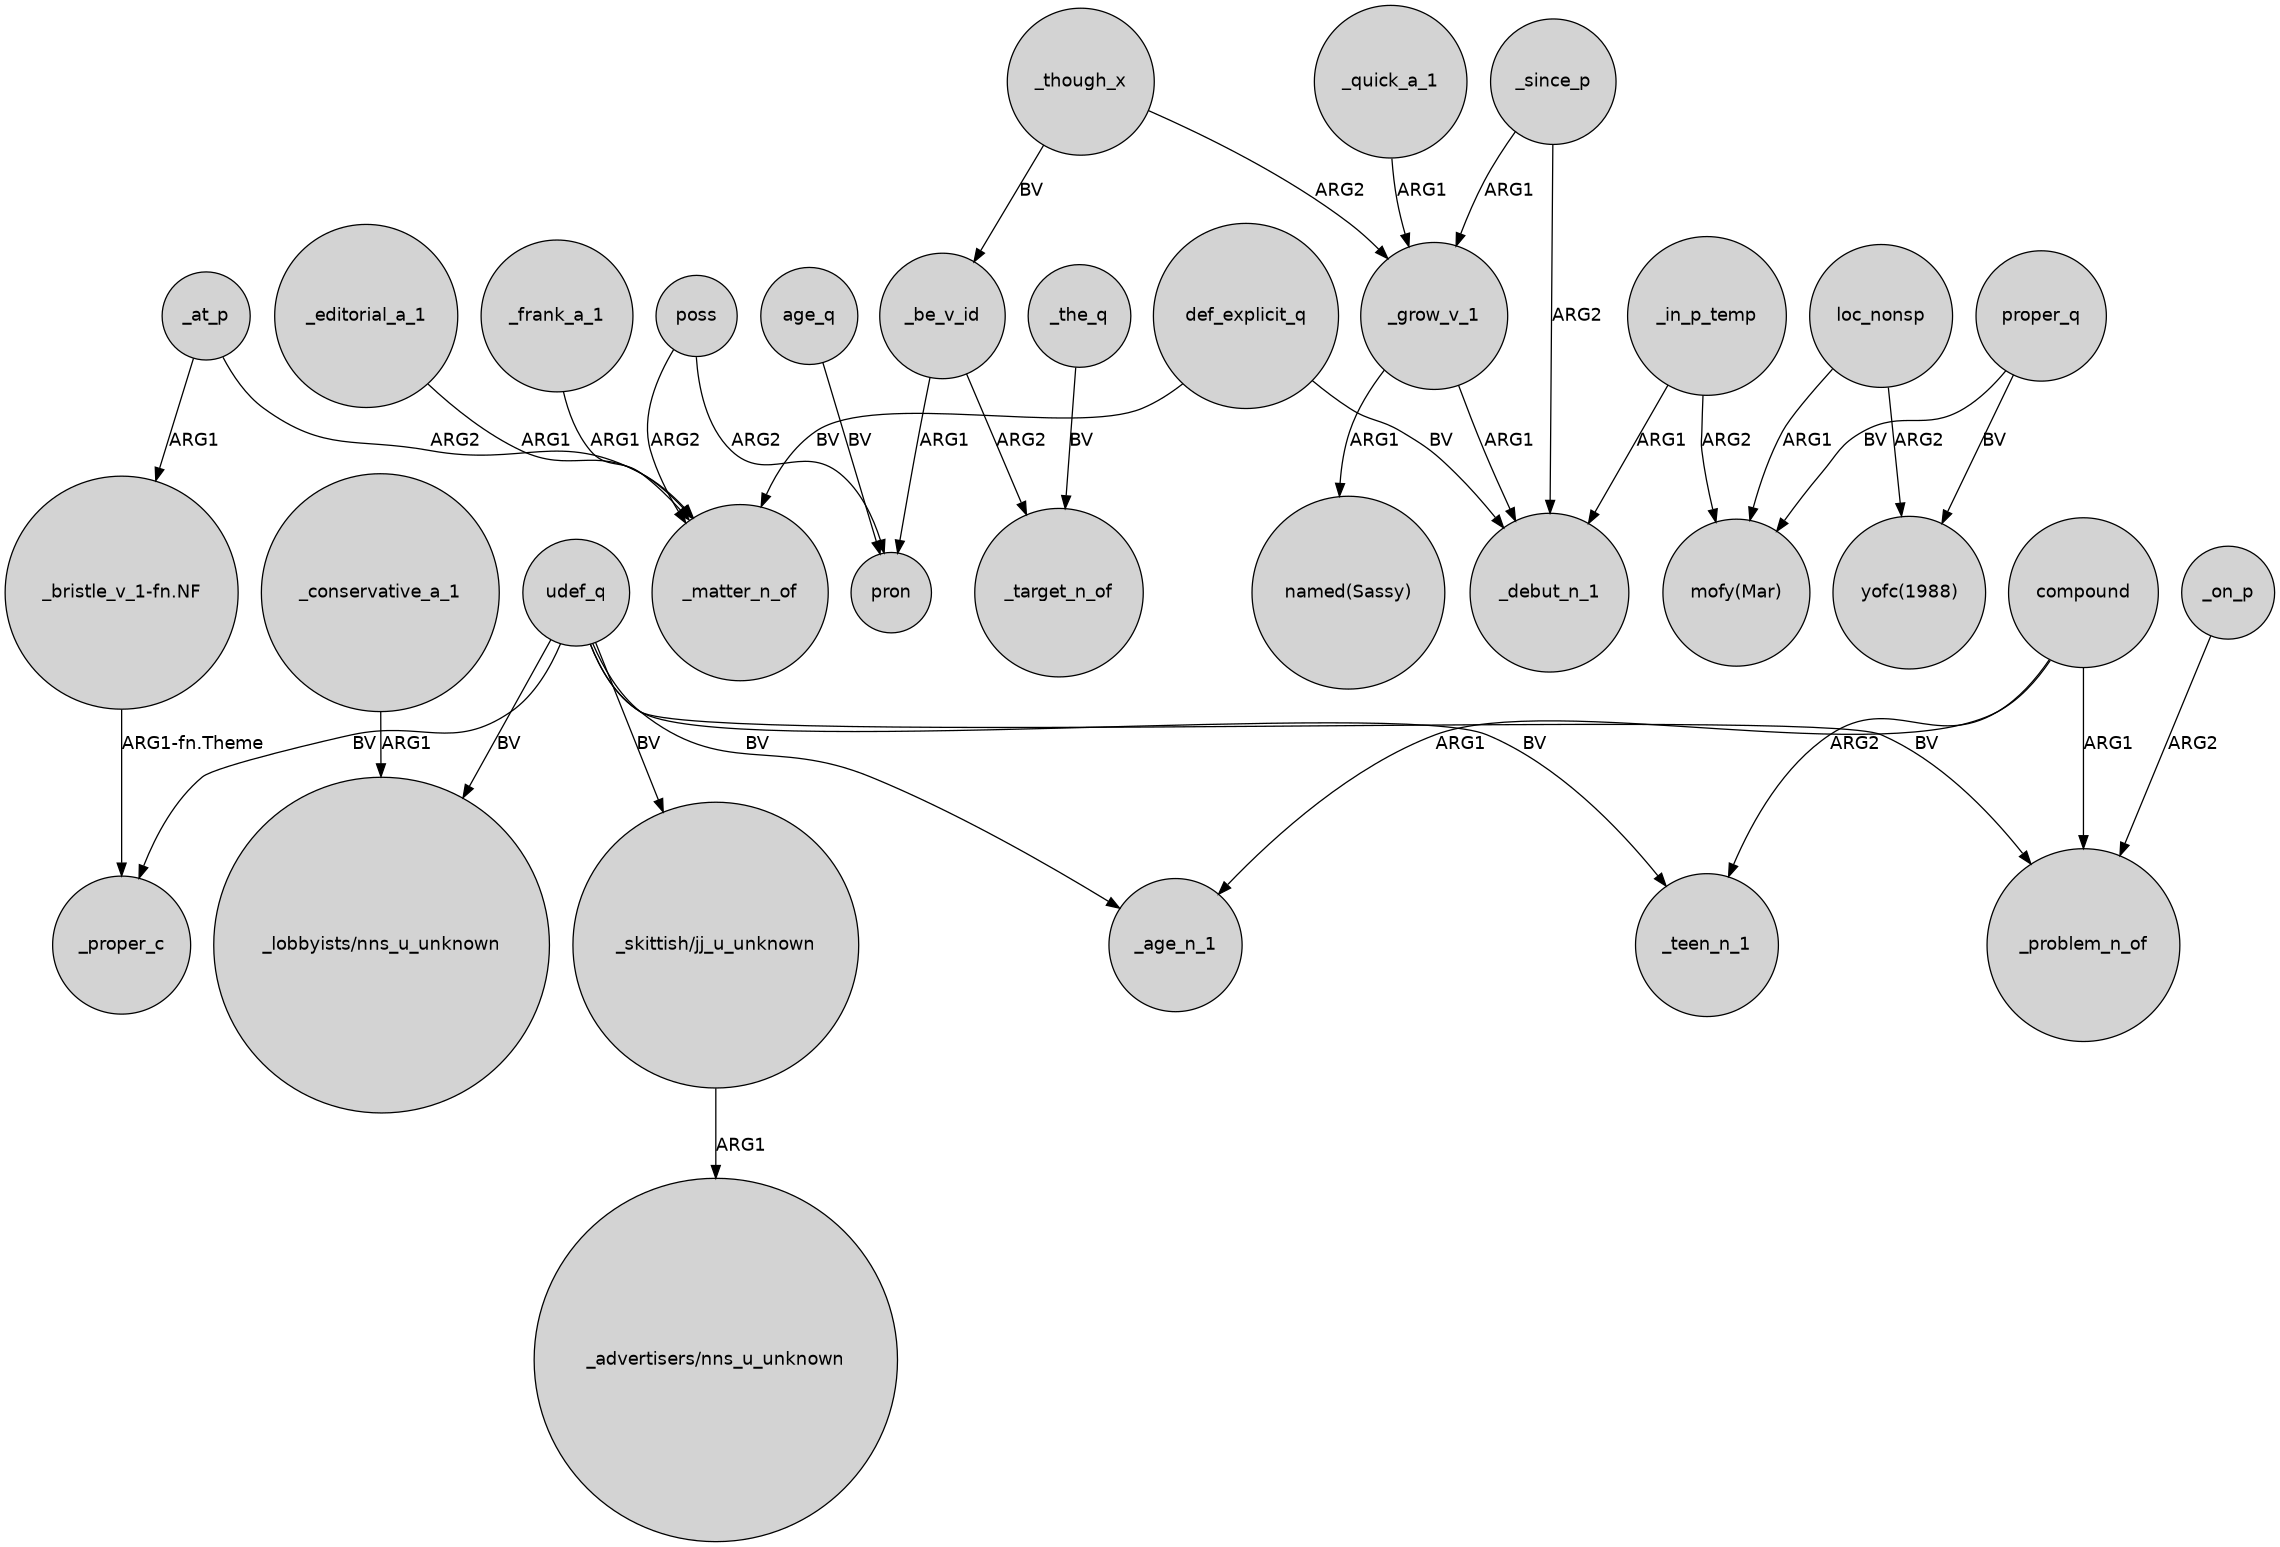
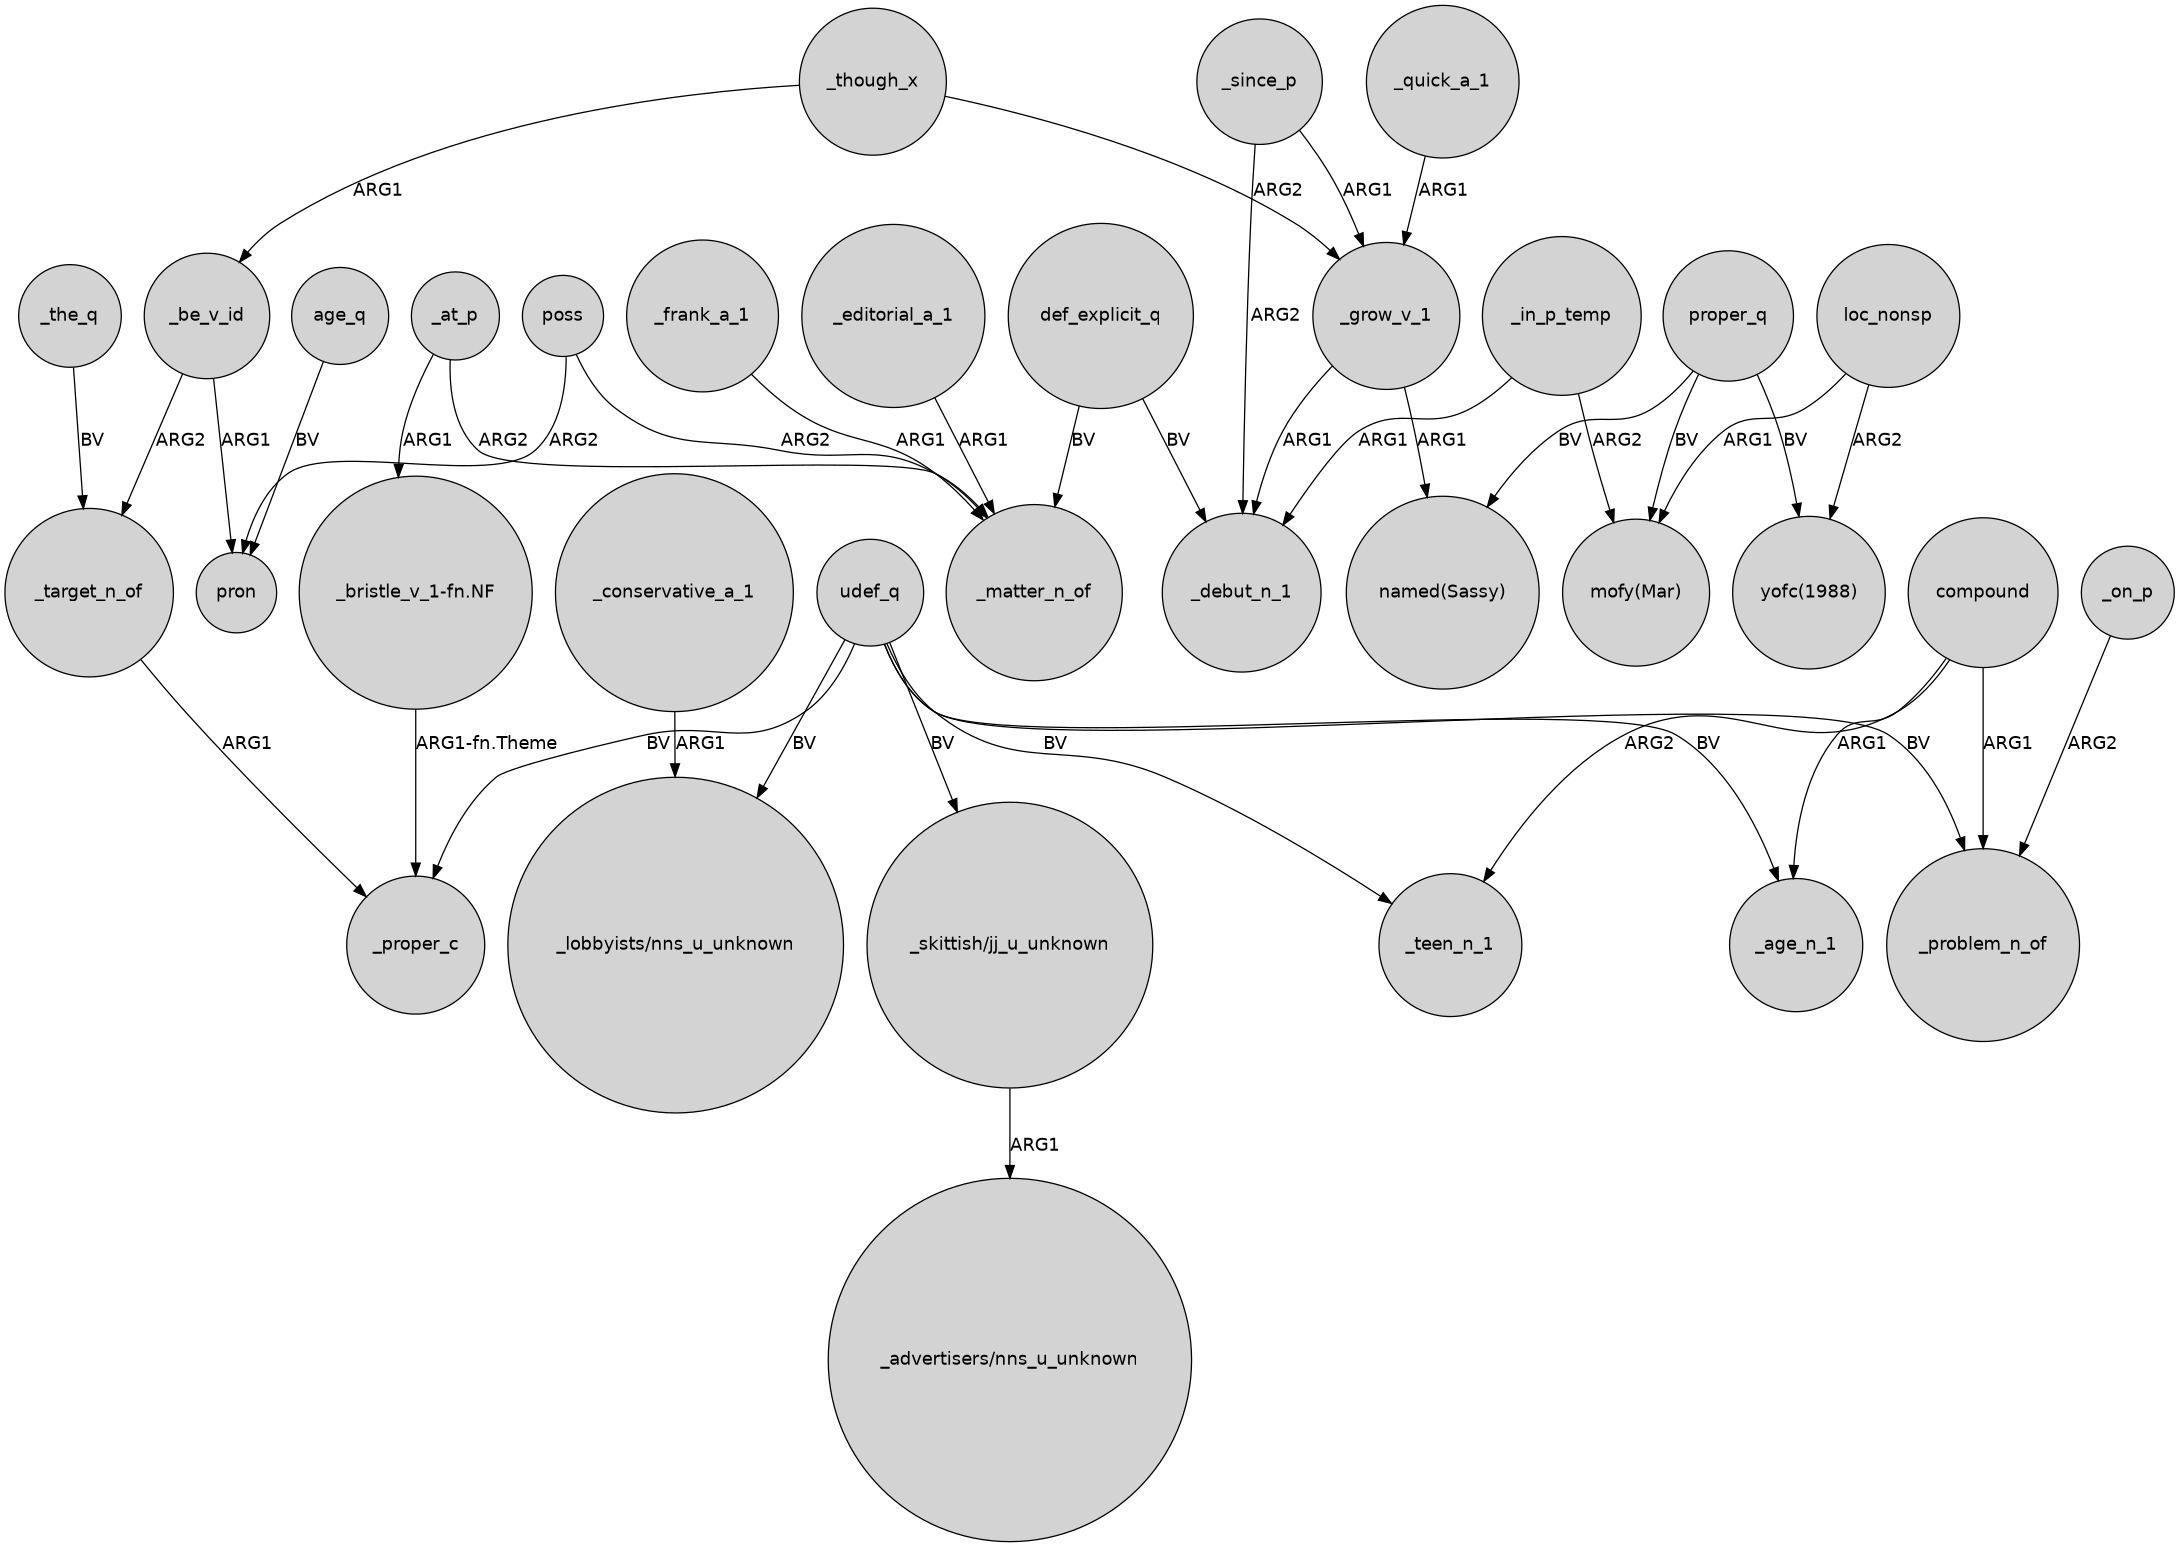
edge "_though_x" -> "_be_v_id": label "BV" -> "ARG1"
edge "proper_q" -> "named(Sassy)": added, label "BV"
edge "_target_n_of" -> "_proper_c": added, label "ARG1"
